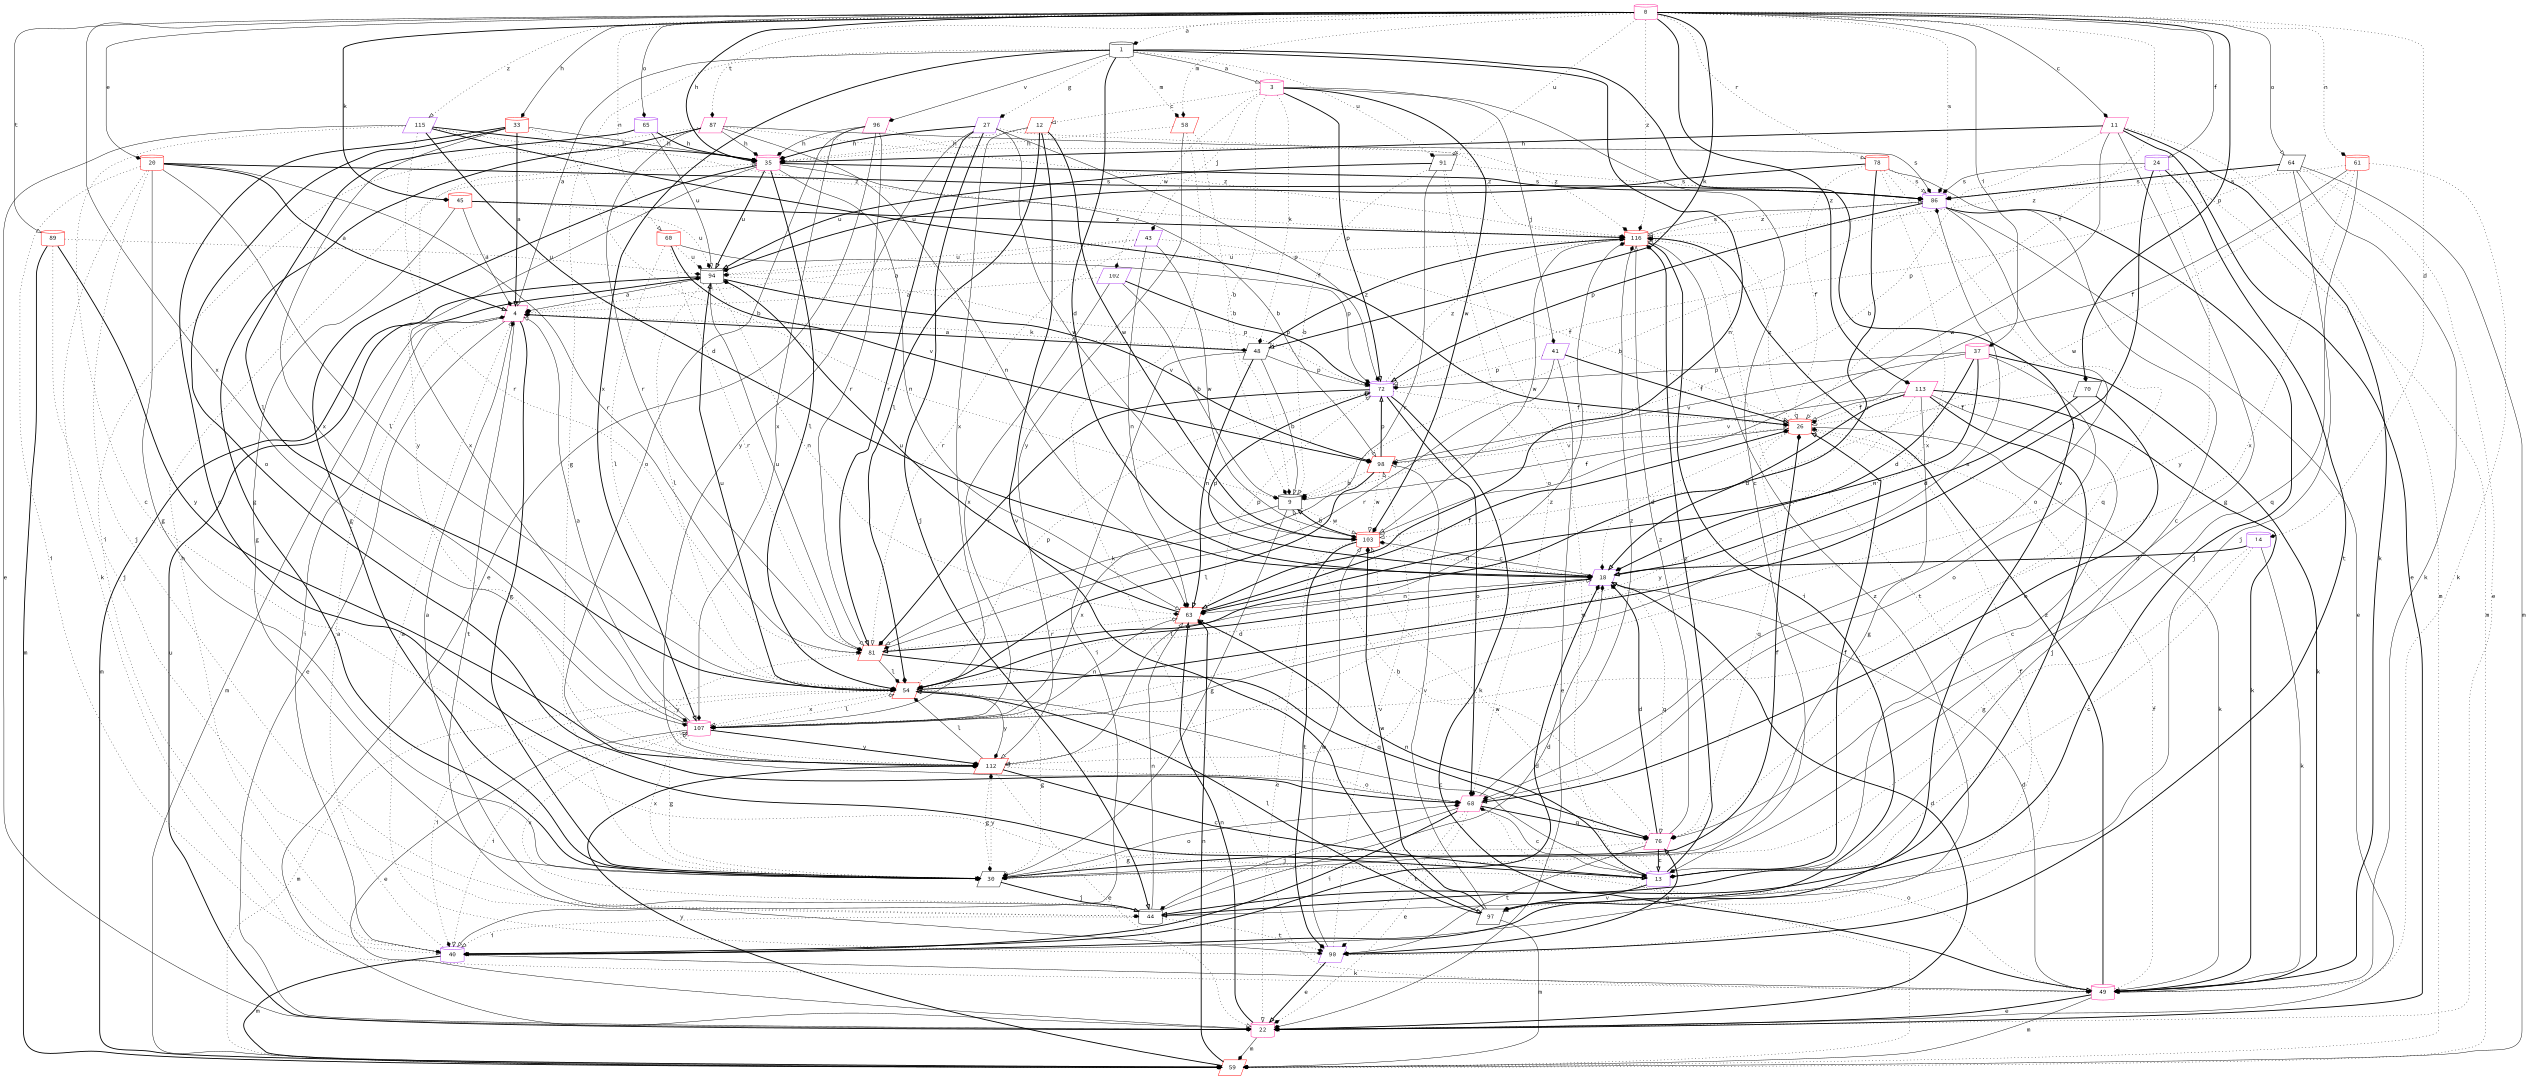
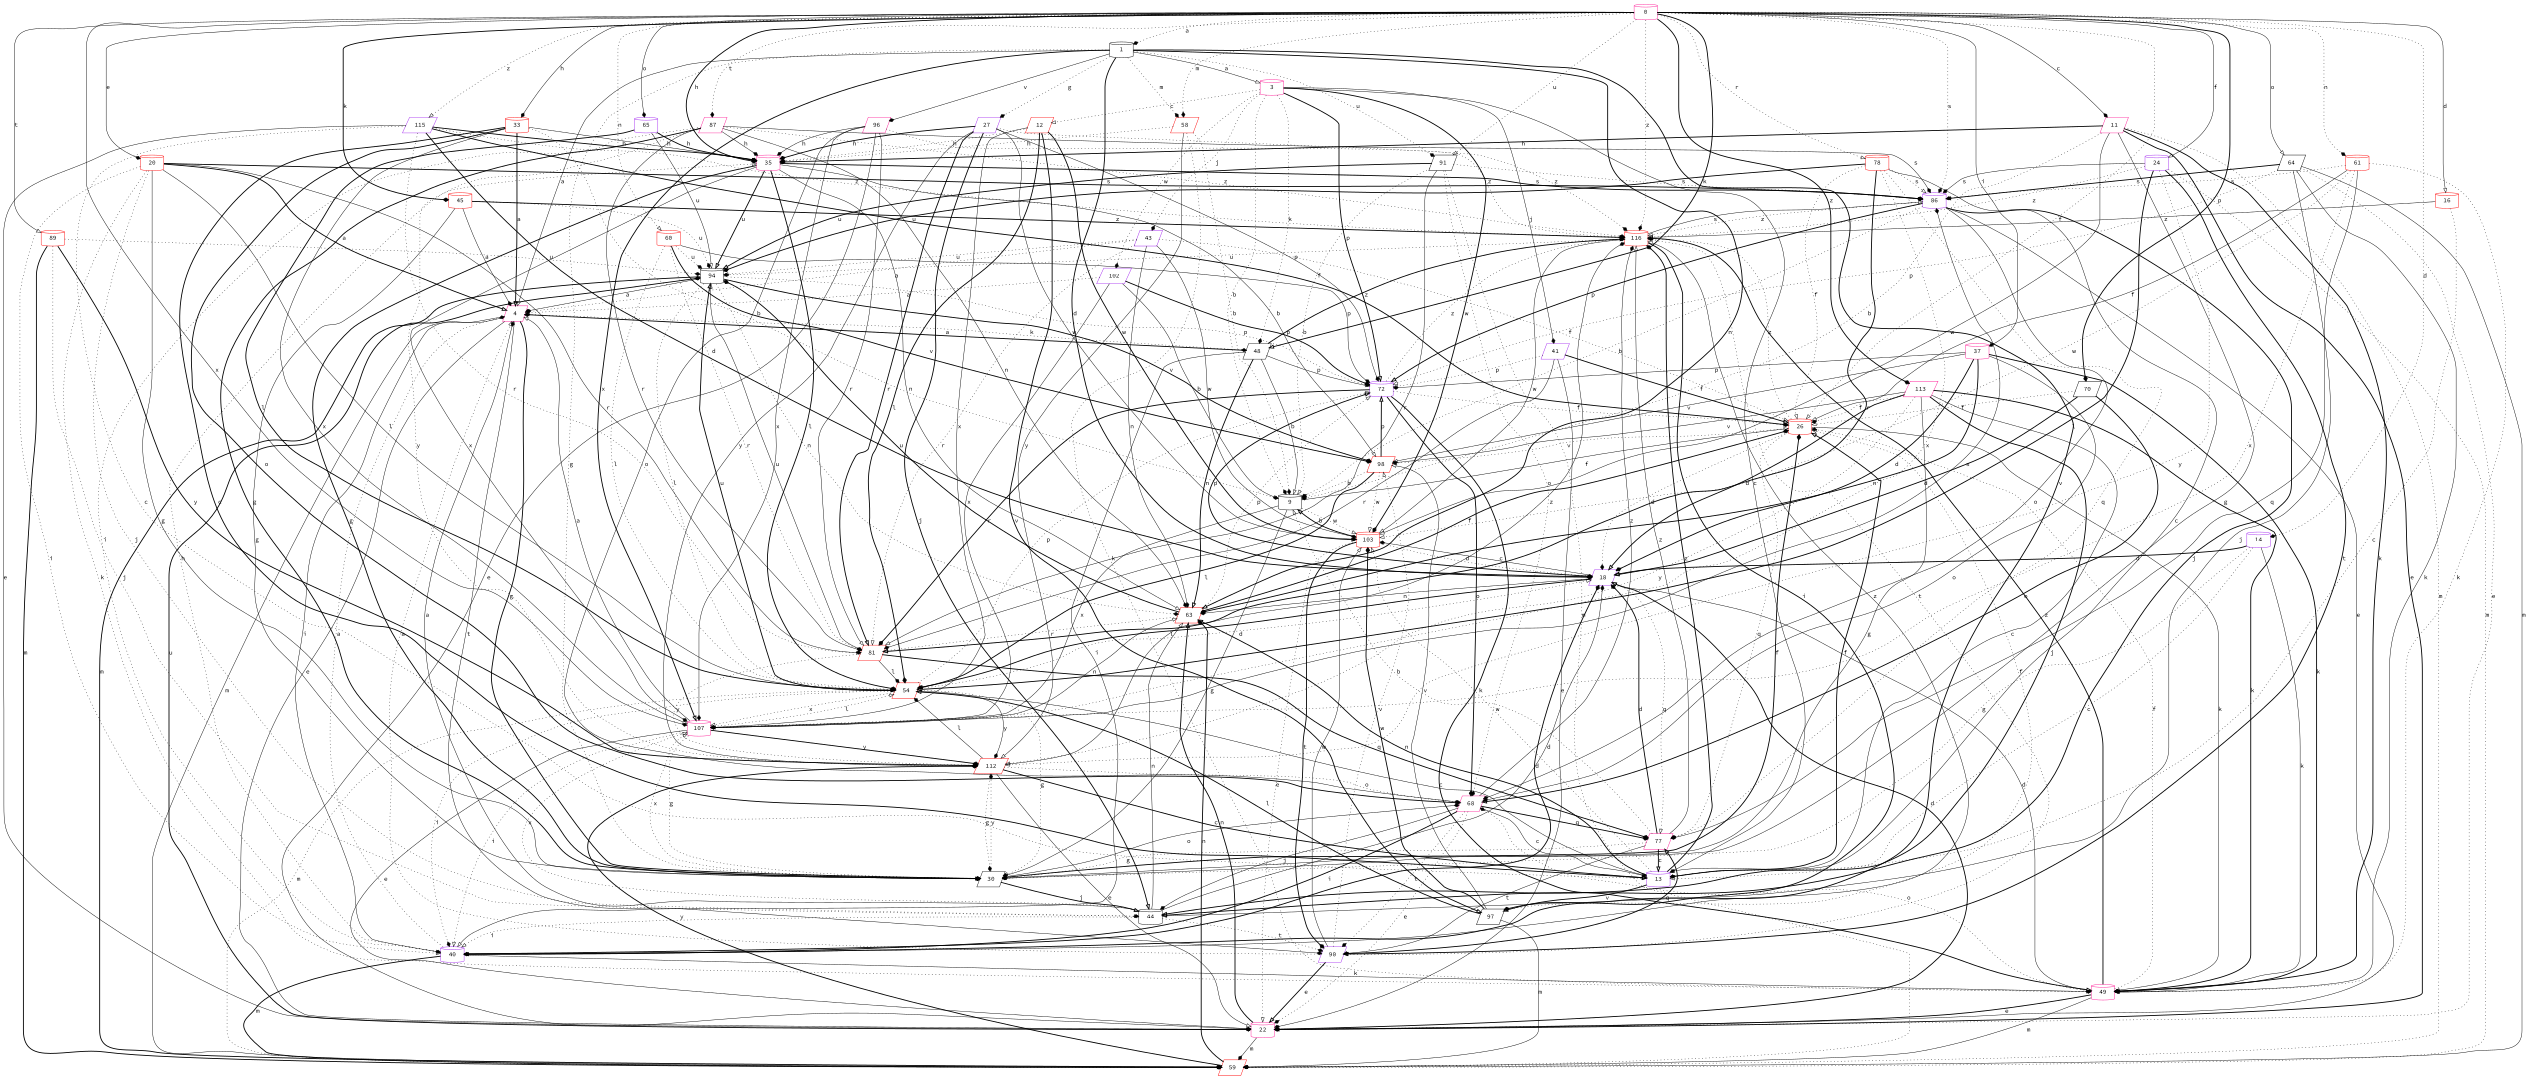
node "16": added
node "76": label "76" -> "77"
edge "112" -> "22": style dotted -> solid
